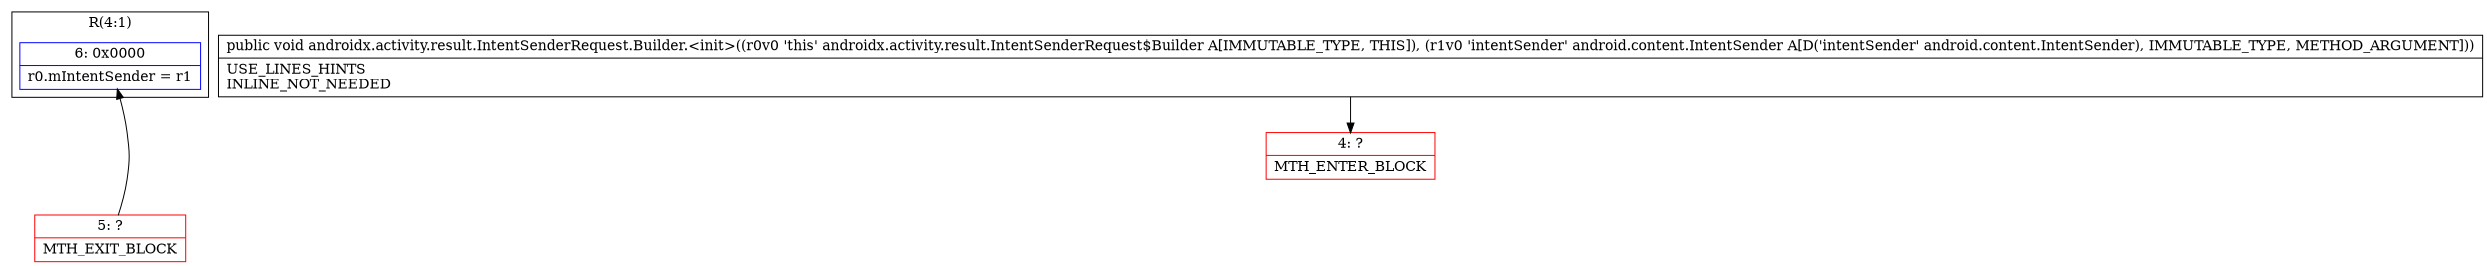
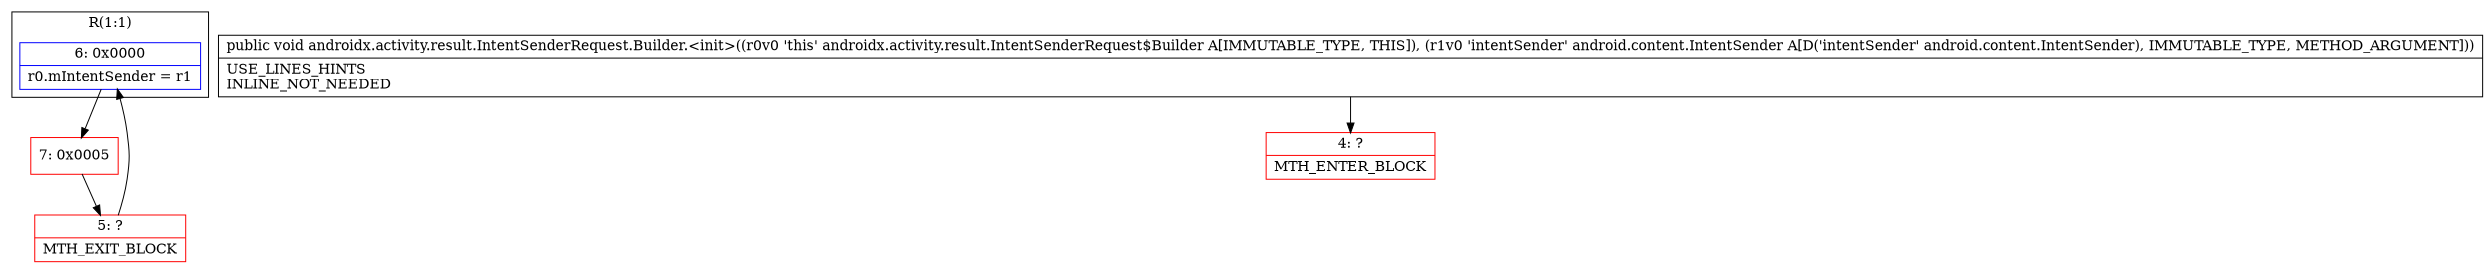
cluster "R(4:1)": label "R(4:1)" -> "R(1:1)"
node "7: 0x0005": added
